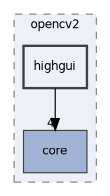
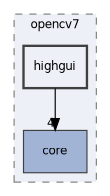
cluster "opencv2": label "opencv2" -> "opencv7"
